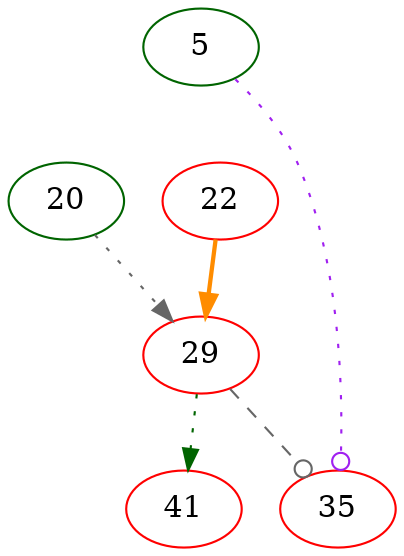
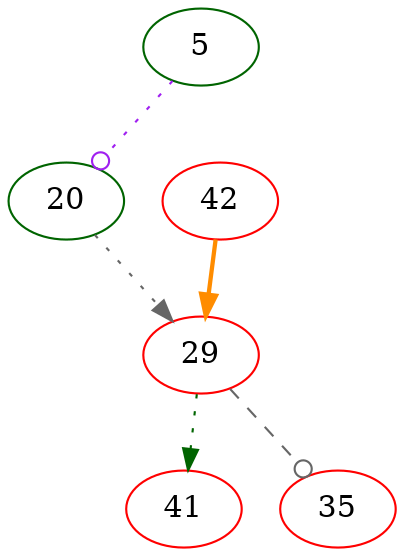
node "22": label "22" -> "42"
edge "5" -> "35": now "5" -> "20"
